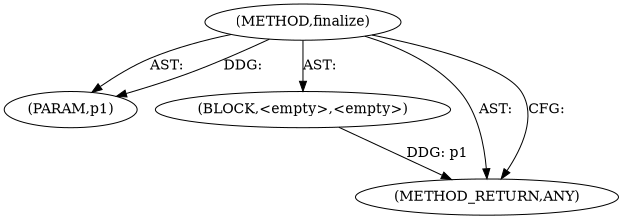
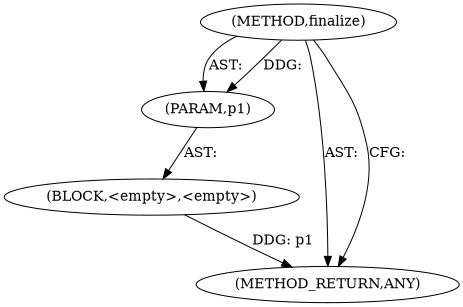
edge "(METHOD,finalize)" -> "(BLOCK,<empty>,<empty>)": now "(PARAM,p1)" -> "(BLOCK,<empty>,<empty>)"
